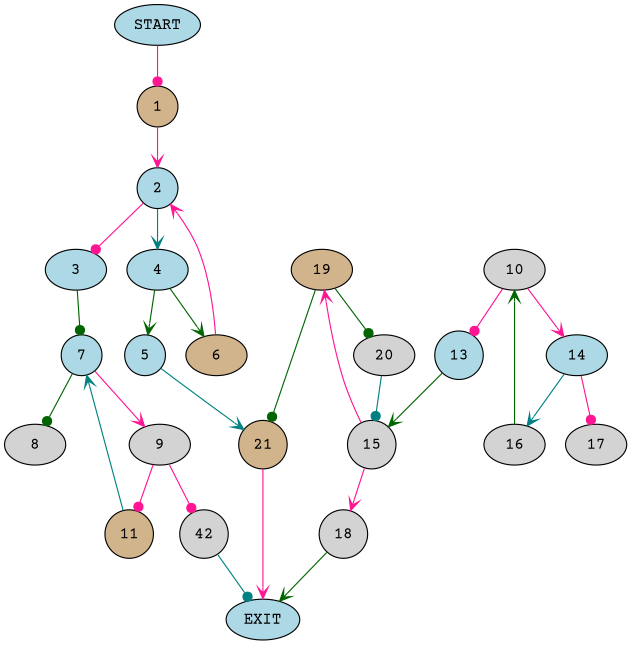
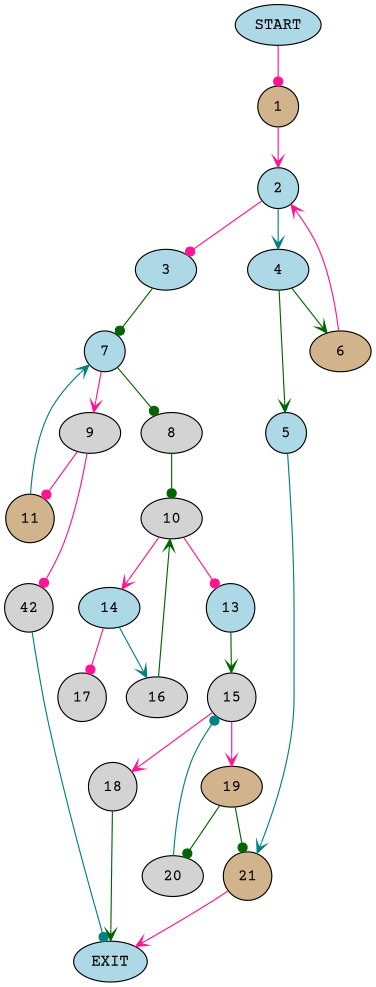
node "17": shape ellipse -> circle
edge "8" -> "10": added
